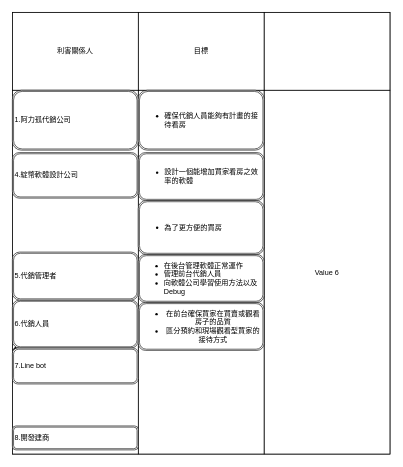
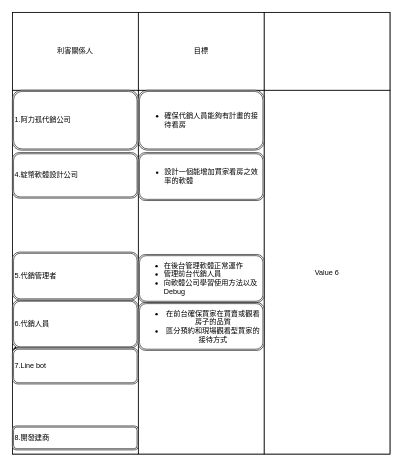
node "為了更方便的買房": removed
